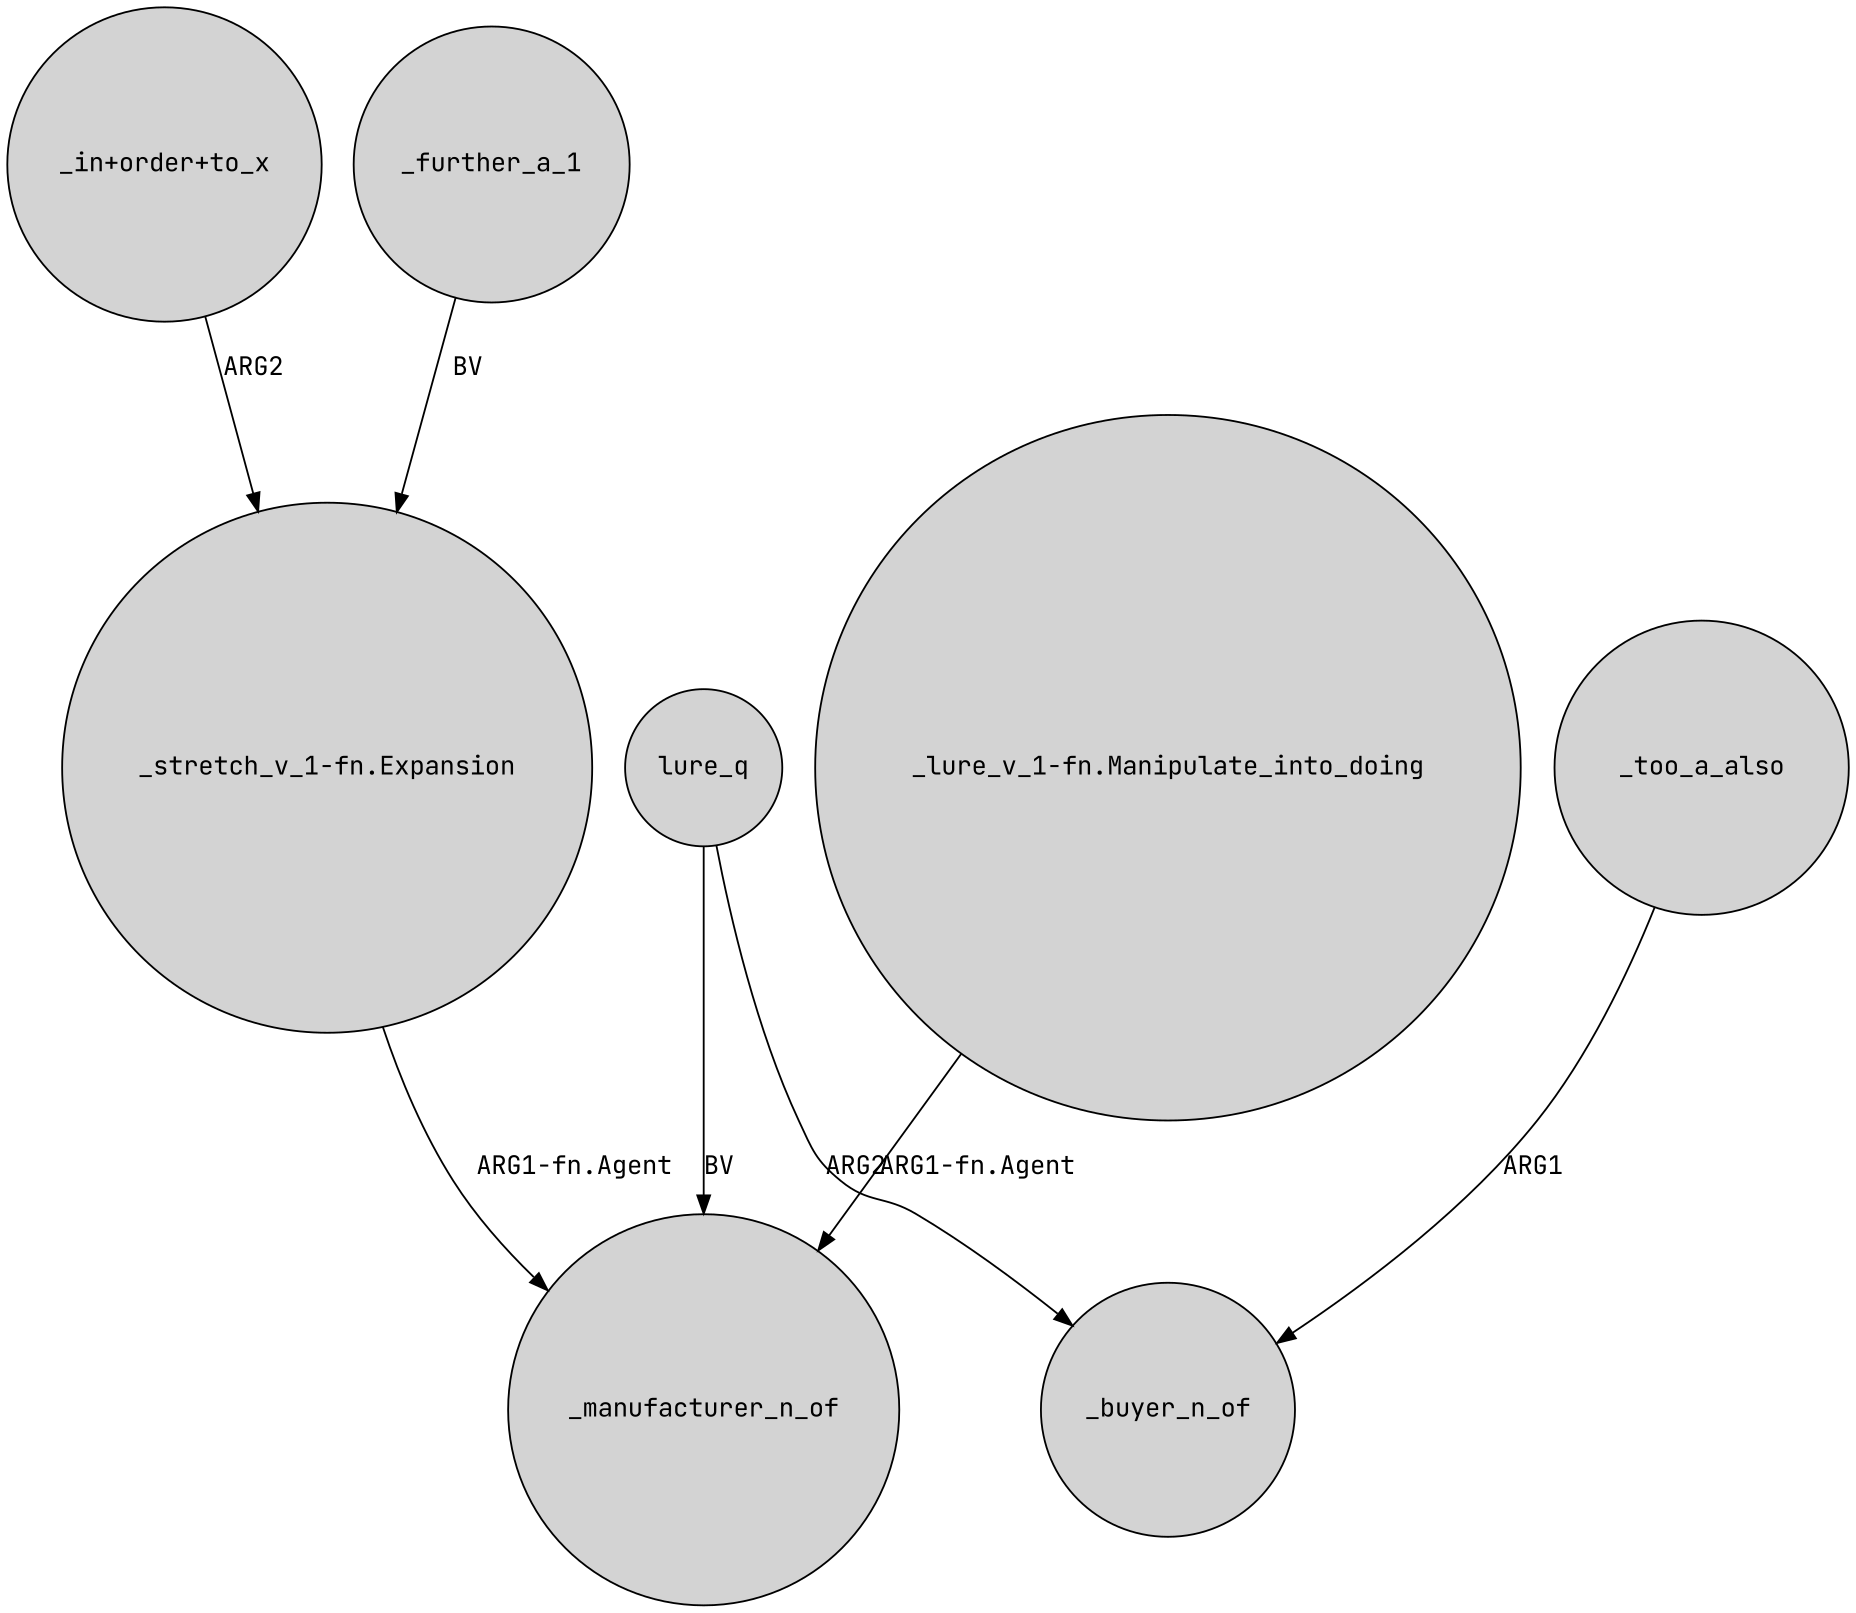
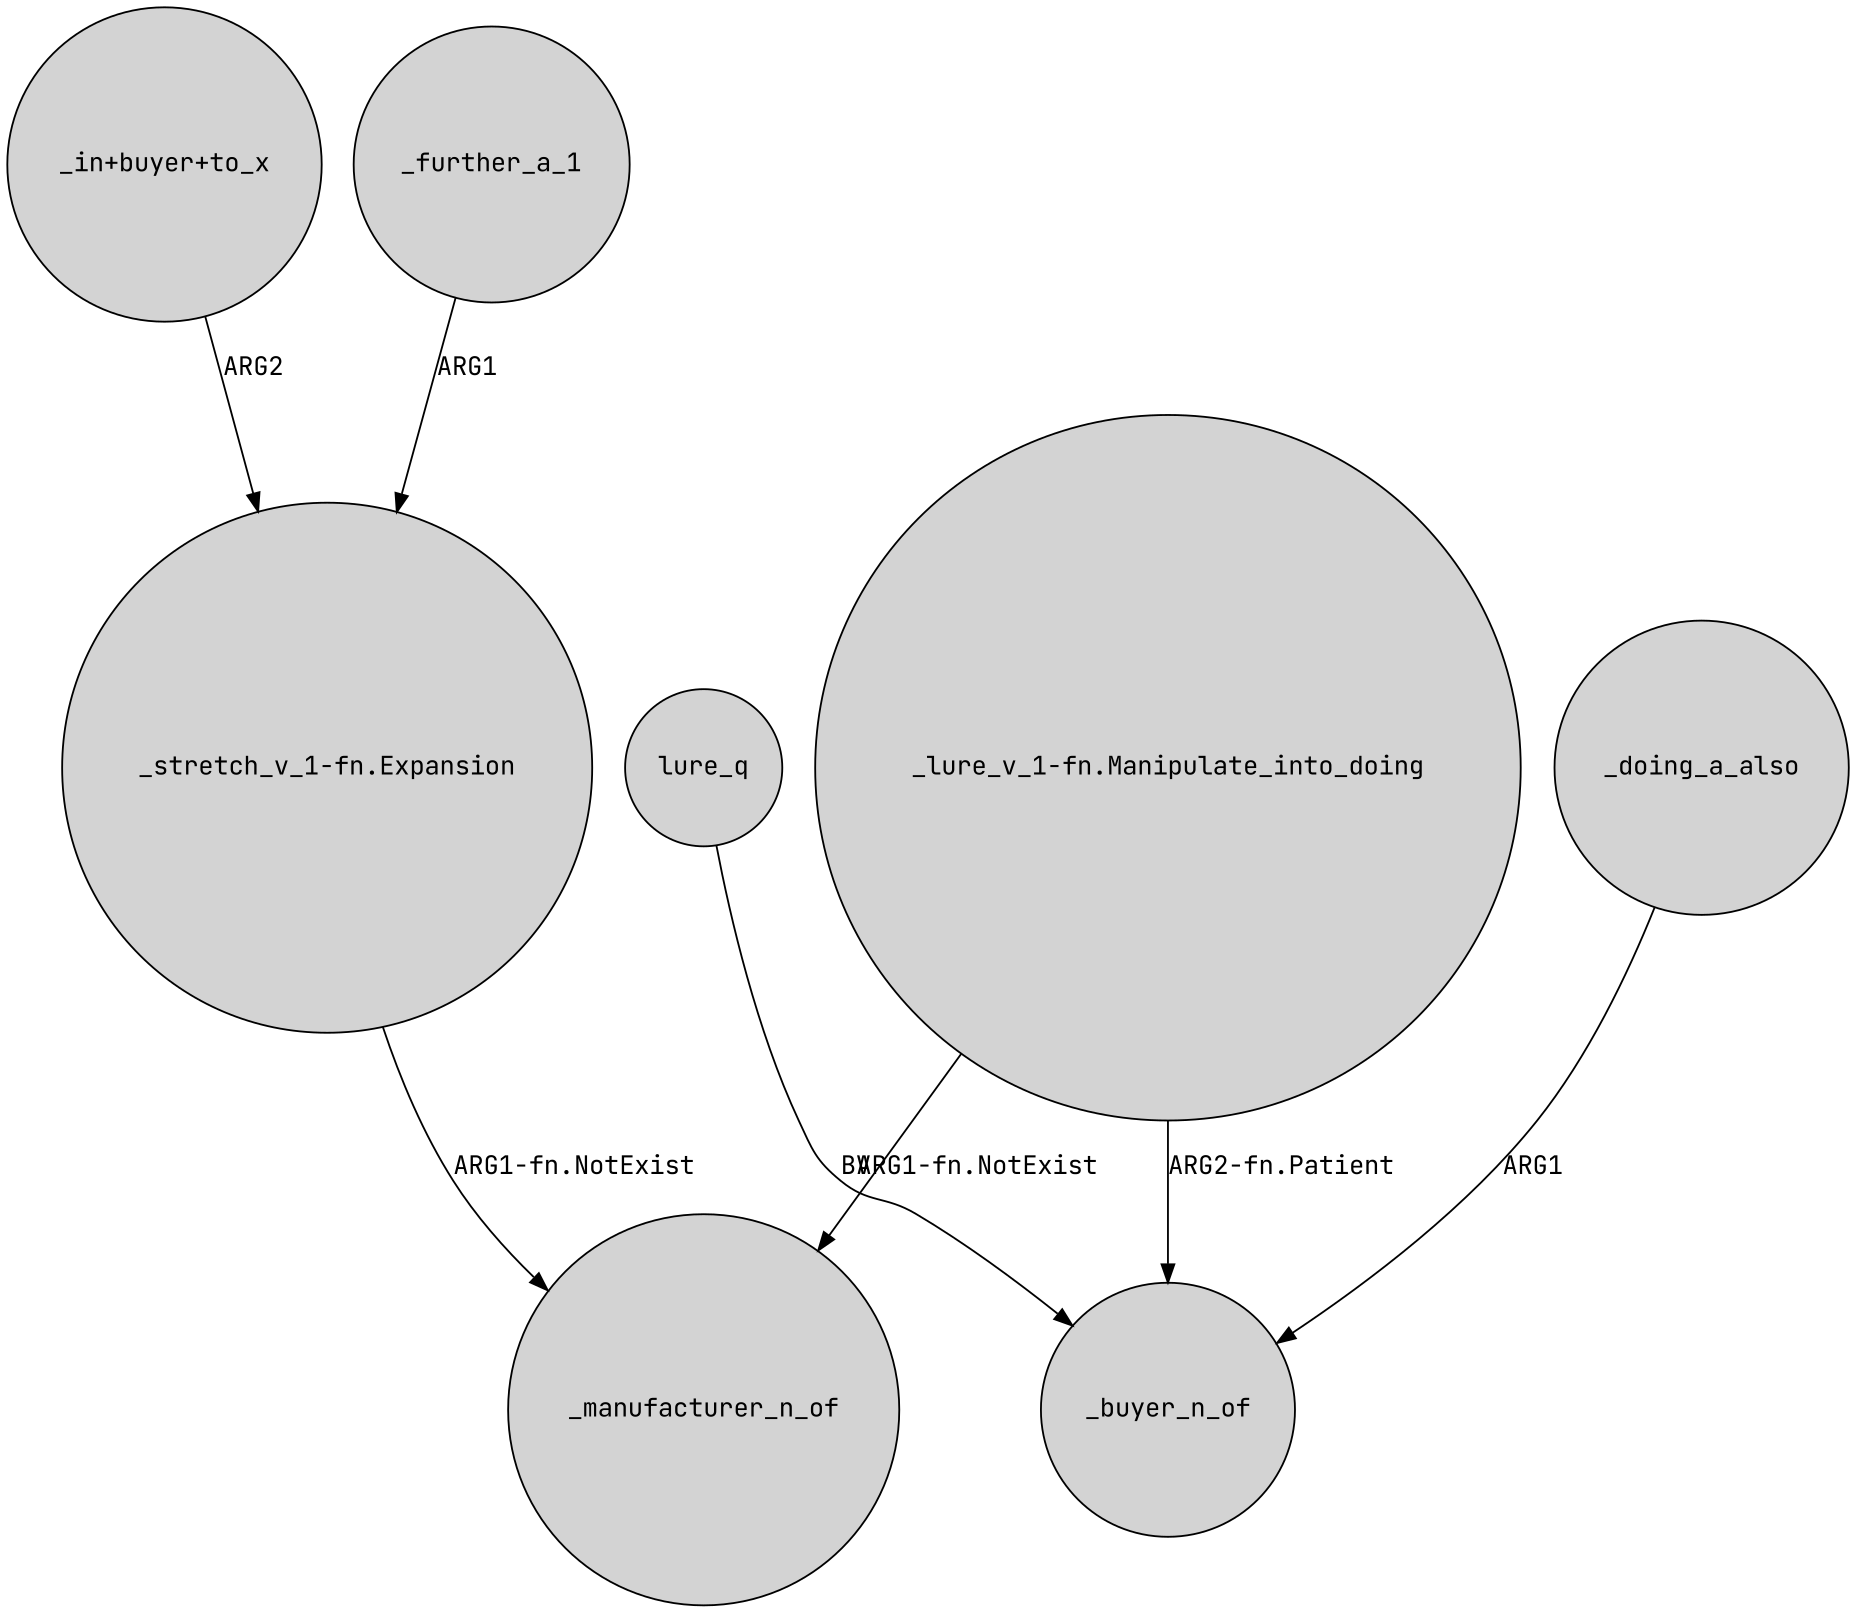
node "_in+order+to_x": label "_in+order+to_x" -> "_in+buyer+to_x"
edge "_further_a_1" -> "_stretch_v_1-fn.Expansion": label "BV" -> "ARG1"
node "_too_a_also": label "_too_a_also" -> "_doing_a_also"
edge "lure_q" -> "_manufacturer_n_of": removed, label "BV"
edge "_stretch_v_1-fn.Expansion" -> "_manufacturer_n_of": label "ARG1-fn.Agent" -> "ARG1-fn.NotExist"
edge "lure_q" -> "_buyer_n_of": label "ARG2" -> "BV"
edge "_lure_v_1-fn.Manipulate_into_doing" -> "_manufacturer_n_of": label "ARG1-fn.Agent" -> "ARG1-fn.NotExist"
edge "_lure_v_1-fn.Manipulate_into_doing" -> "_buyer_n_of": added, label "ARG2-fn.Patient"
